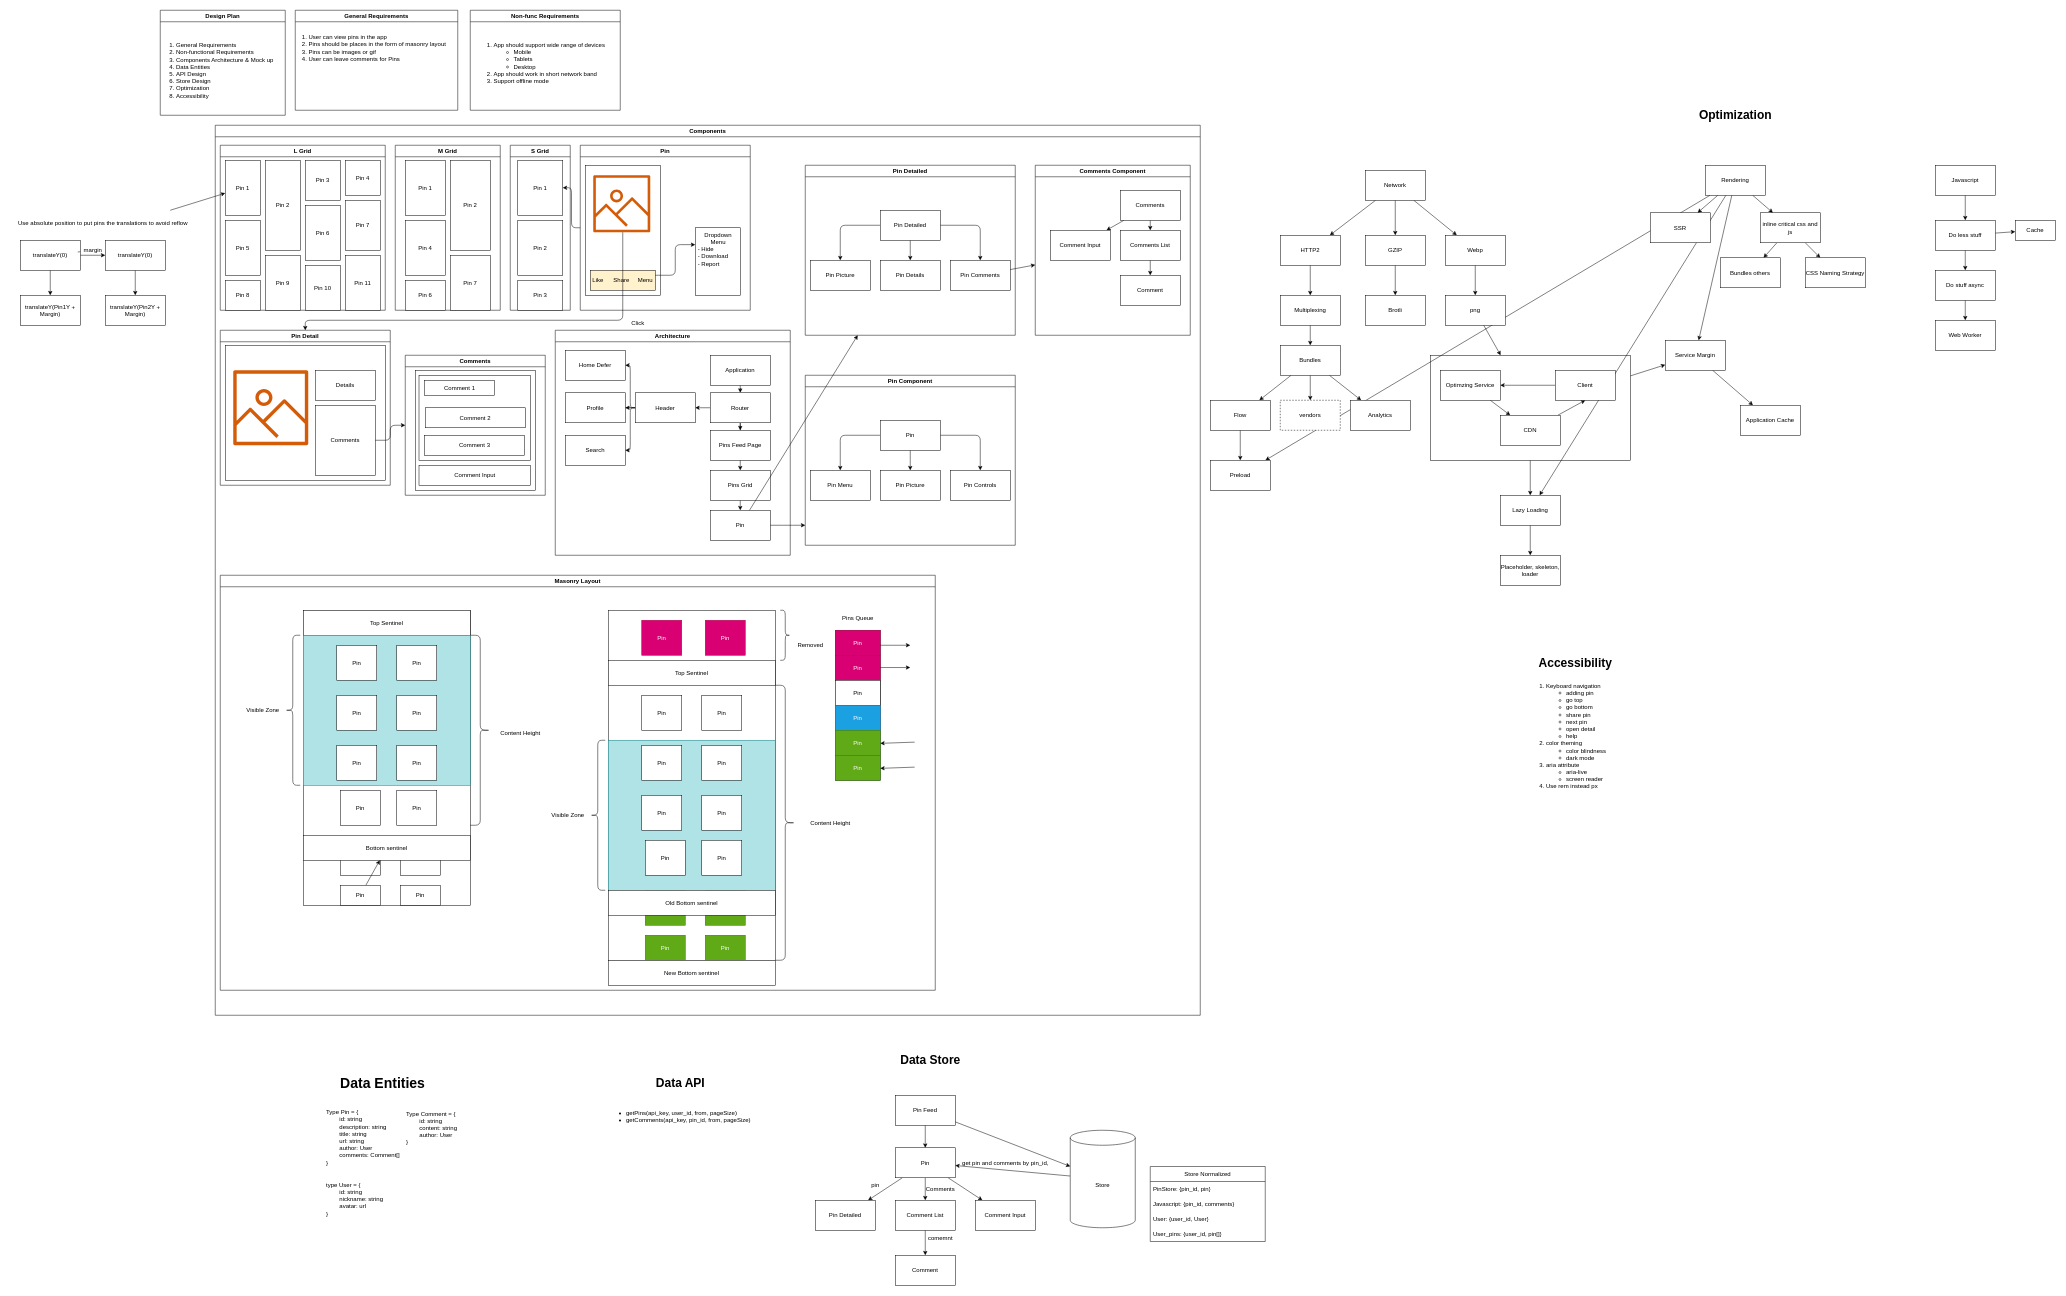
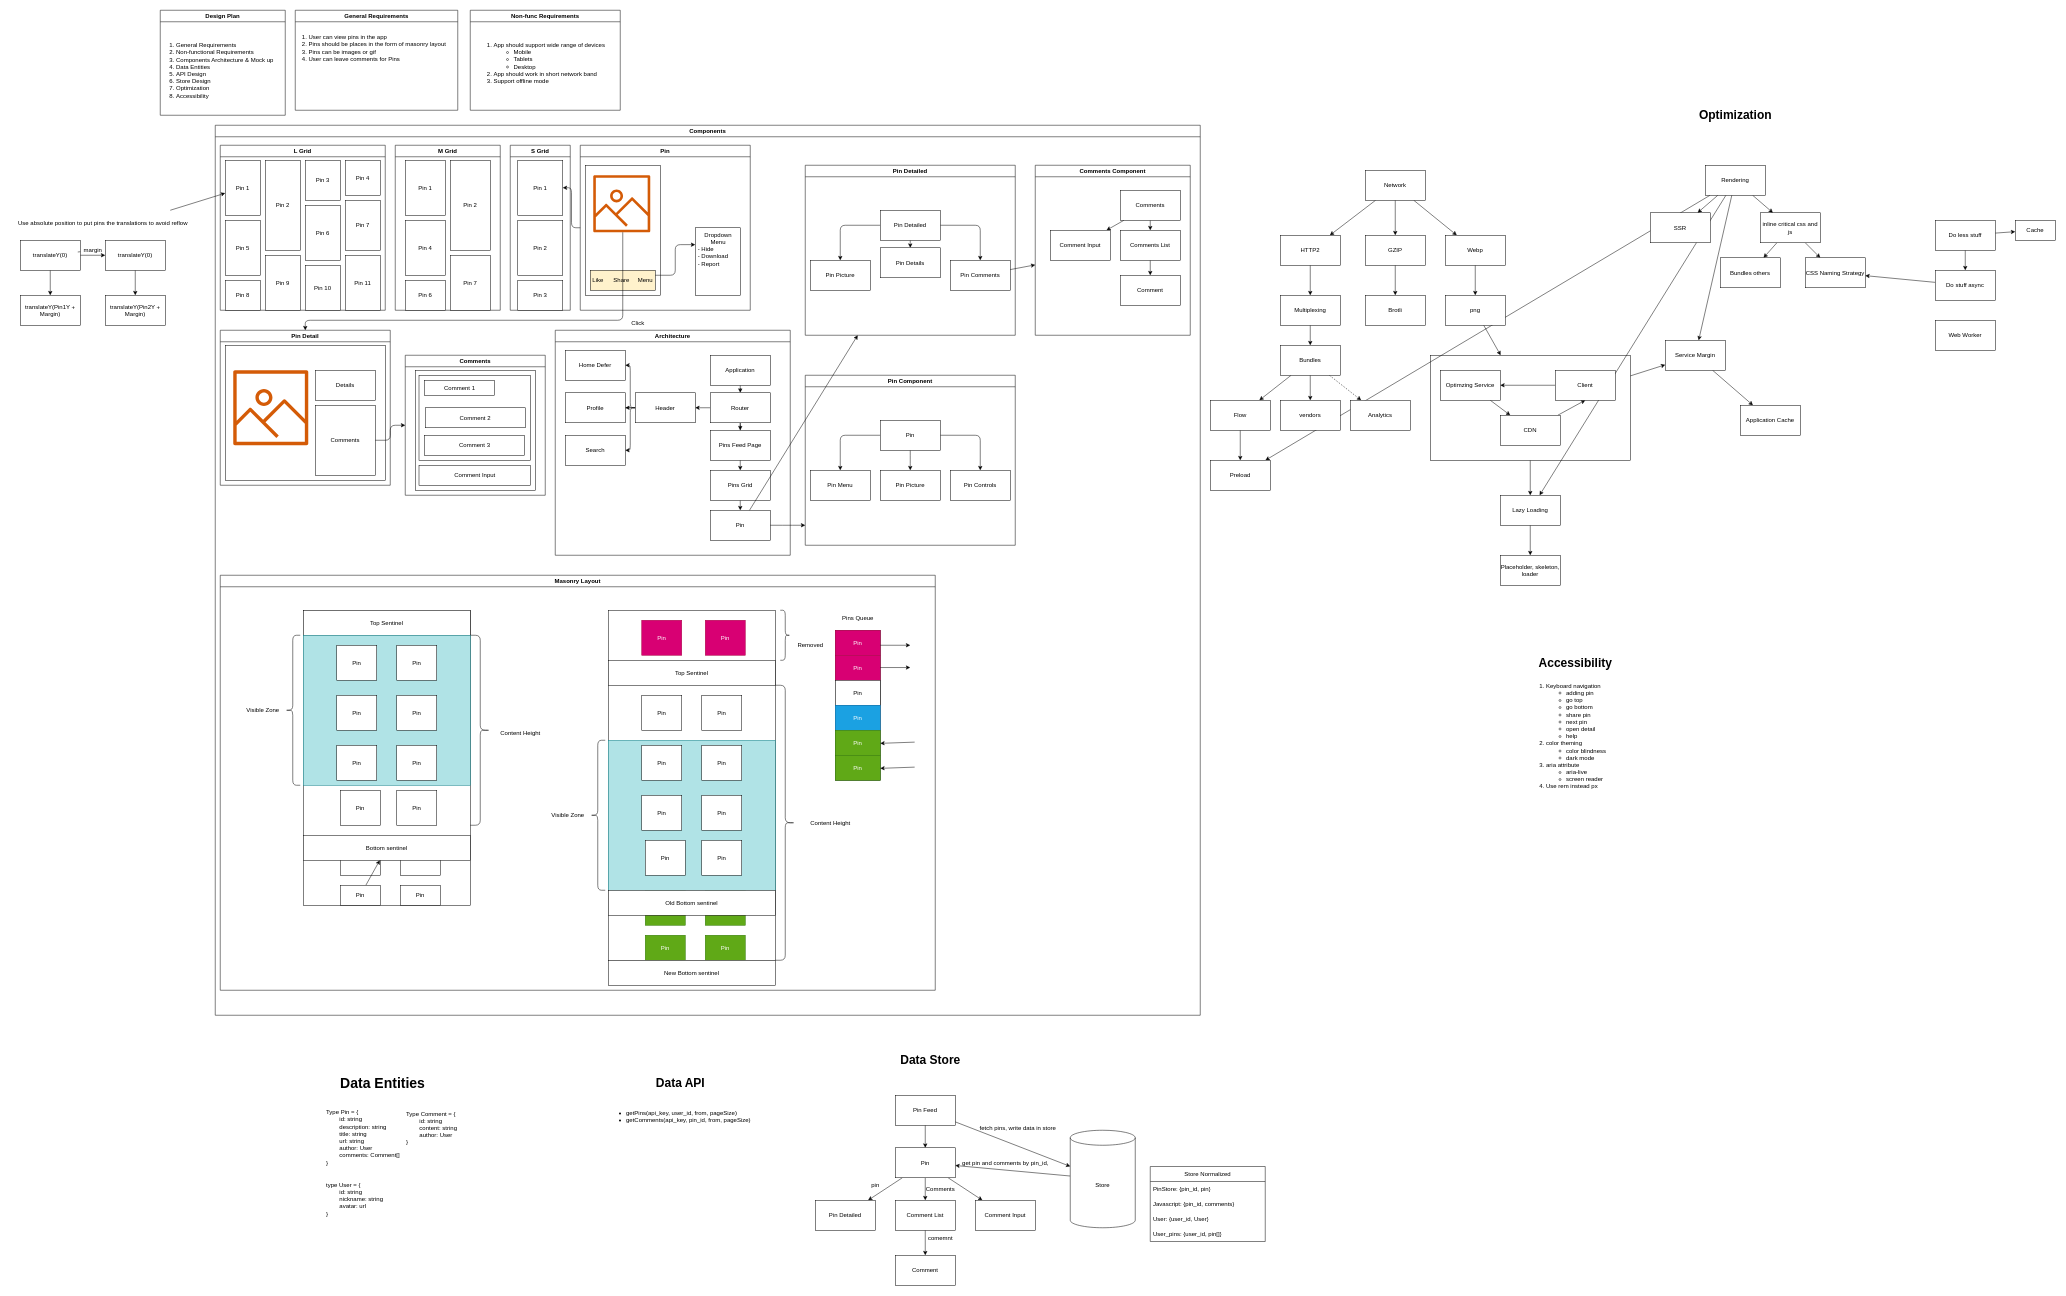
node "Javascript": removed
edge "Javascript" -> "Do less stuff": removed
node "Pin Details": moved (910, 275) -> (910, 263)
edge "Do stuff async" -> "Web Worker": now "Do stuff async" -> "CSS Naming Strategy"
edge "Bundles" -> "Analytics": style solid -> dashed
node "vendors": style dashed -> solid
node "fetch pins, write data in store": added
